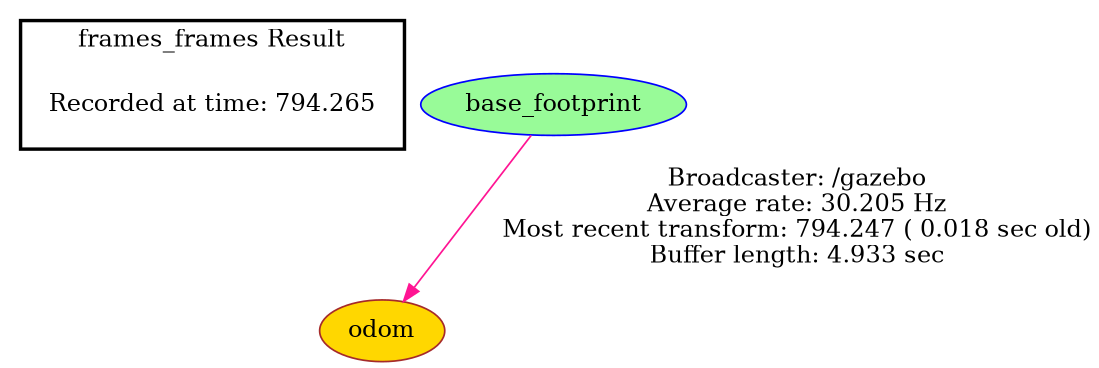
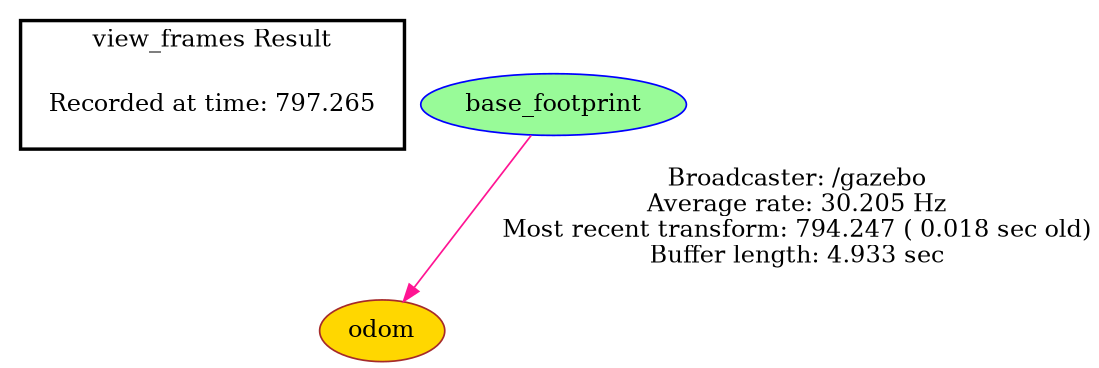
cluster "frames_frames Result": label "frames_frames Result" -> "view_frames Result"
node "Recorded at time: 794.265": label "Recorded at time: 794.265" -> "Recorded at time: 797.265"
